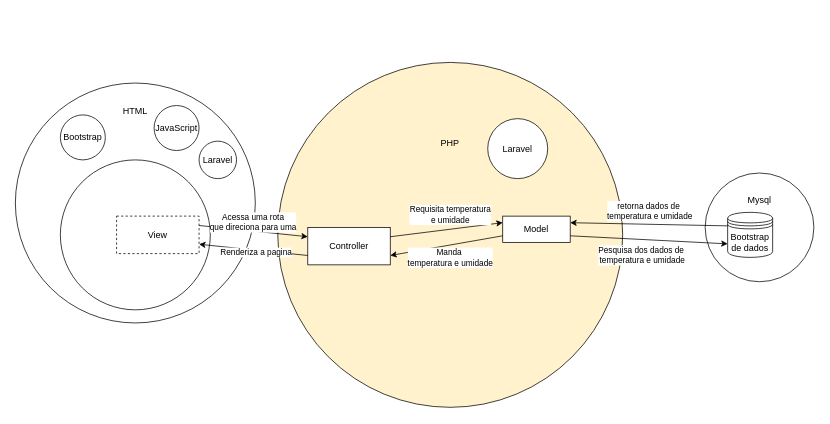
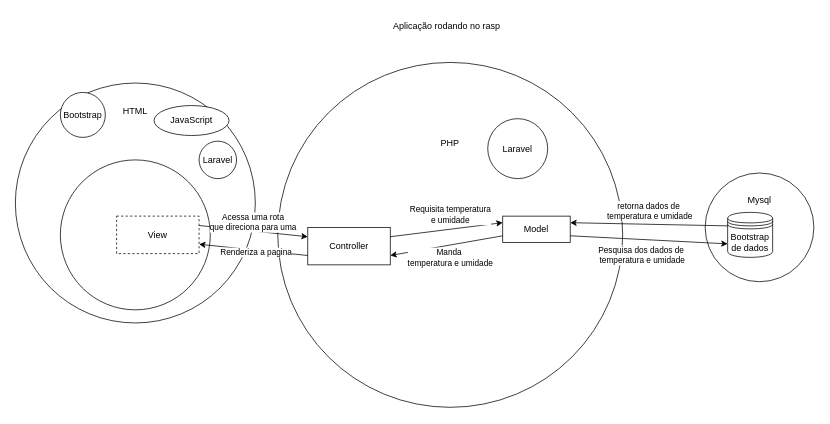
node "Aplicação rodando no rasp": added
node "JavaScript": size 45x45 -> 75x30
node "Bootstrap": moved (83, 137) -> (83, 115)
node "PHP": fillcolor #fff2cc -> #ffffff
